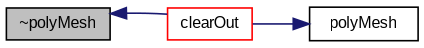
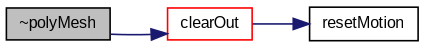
edge "clearOut" -> "~polyMesh": reversed
node "polyMesh": label "polyMesh" -> "resetMotion"
